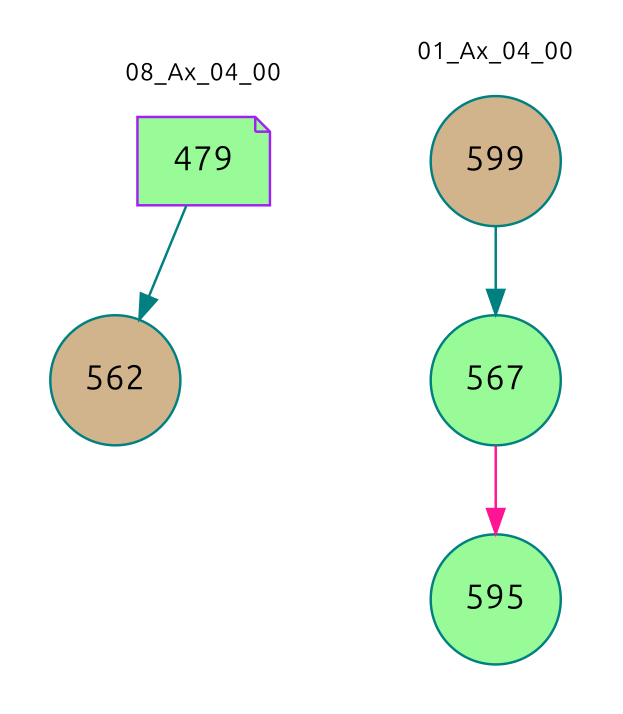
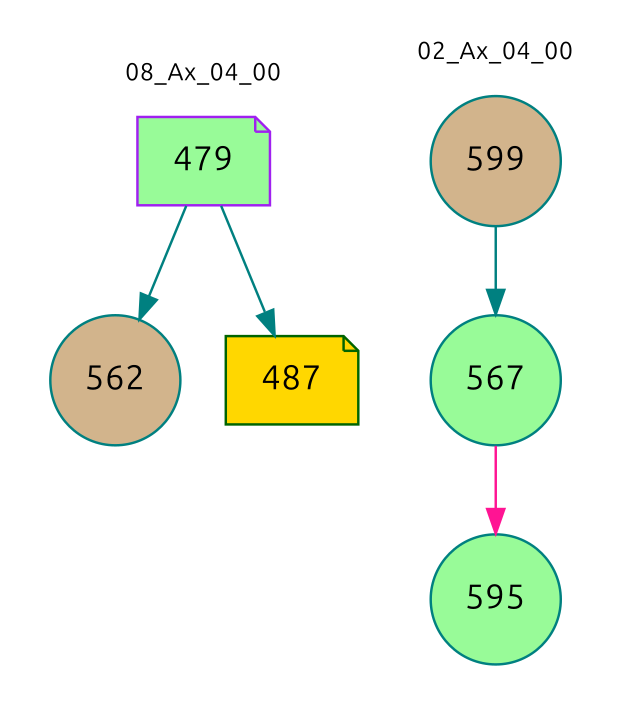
cluster "01_Ax_04_00": label "01_Ax_04_00" -> "02_Ax_04_00"
node "487": added
